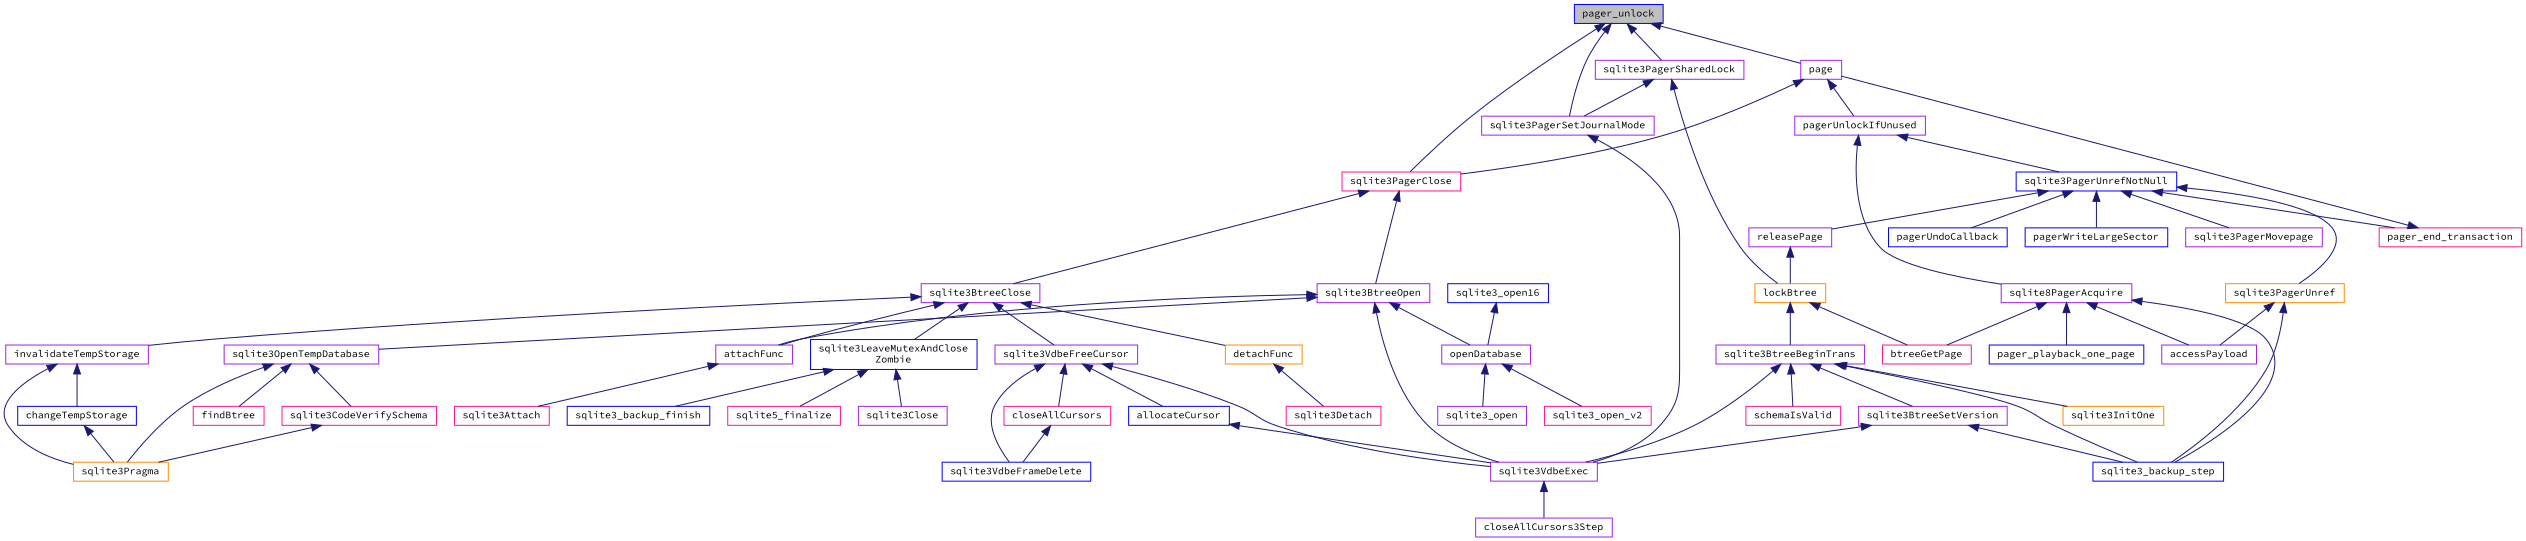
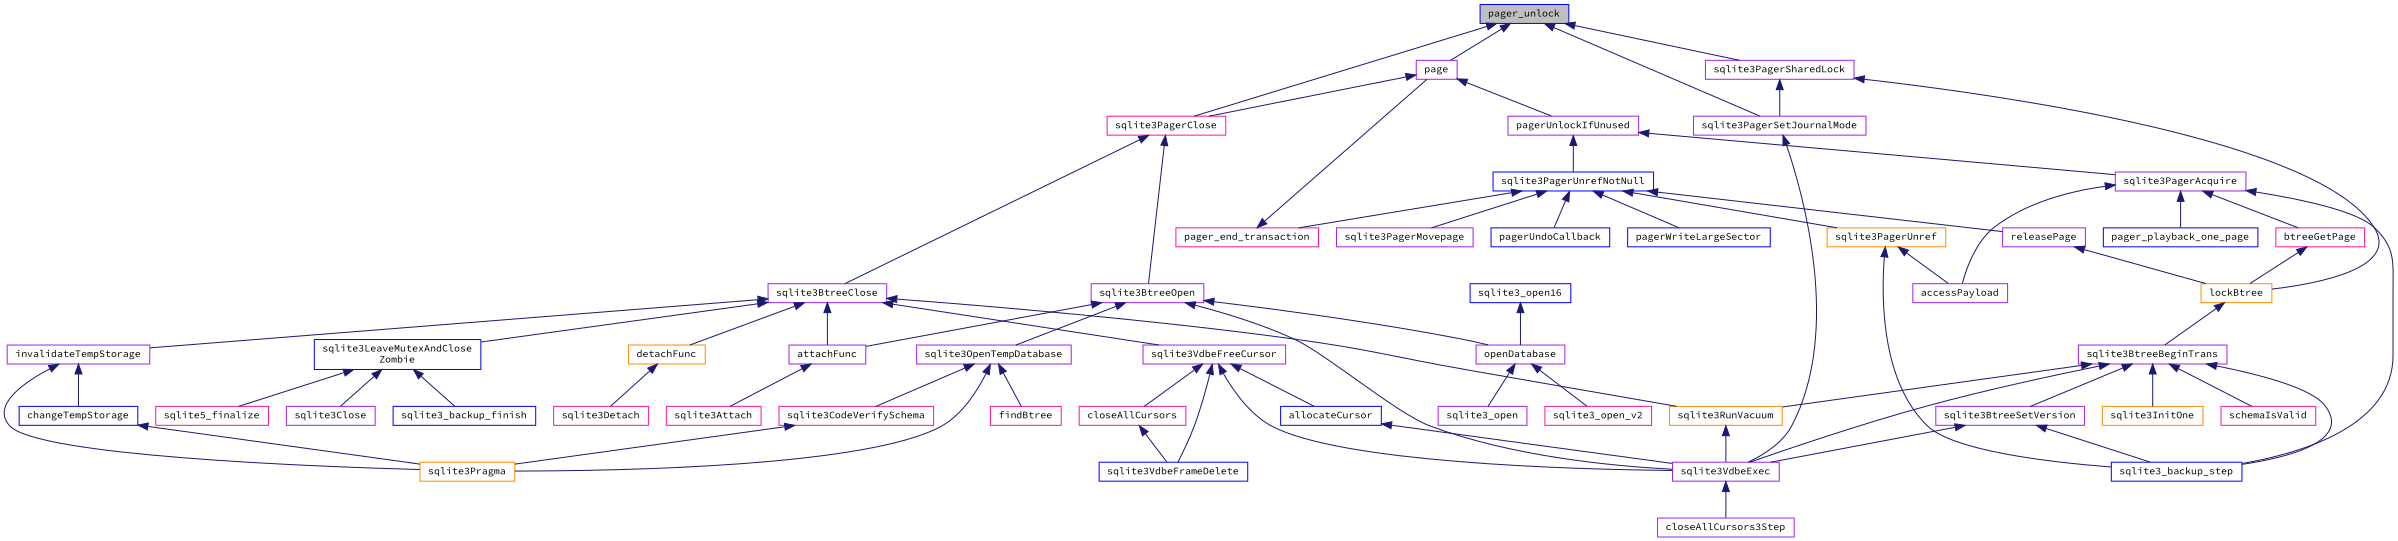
node "sqlite8PagerAcquire": label "sqlite8PagerAcquire" -> "sqlite3PagerAcquire"
edge "btreeGetPage" -> "lockBtree": reversed
node "sqlite3RunVacuum": added
